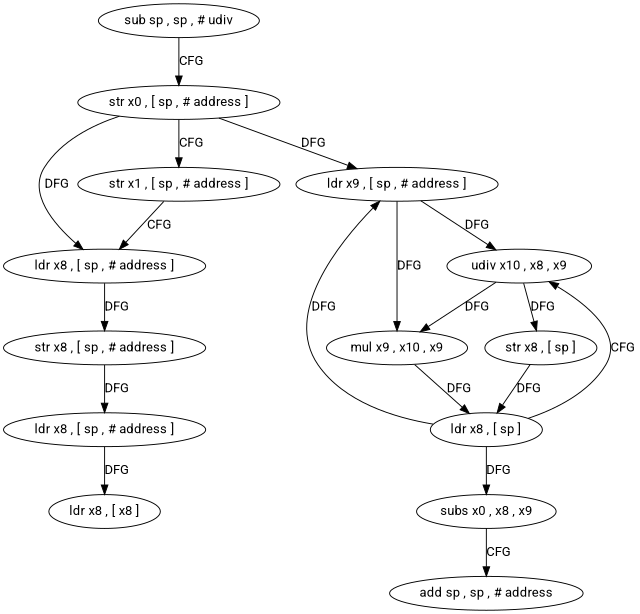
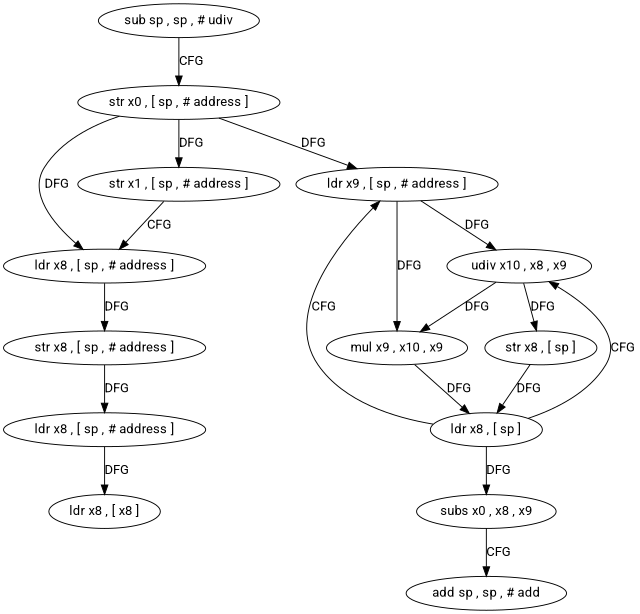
edge "str x0 , [ sp , # address ]" -> "str x1 , [ sp , # address ]": label "CFG" -> "DFG"
edge "ldr x8 , [ sp ]" -> "ldr x9 , [ sp , # address ]": label "DFG" -> "CFG"
node "add sp , sp , # address": label "add sp , sp , # address" -> "add sp , sp , # add"
